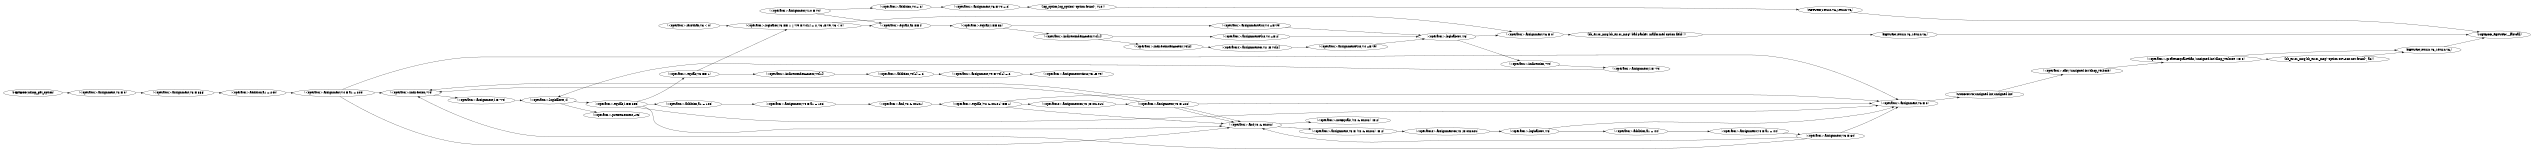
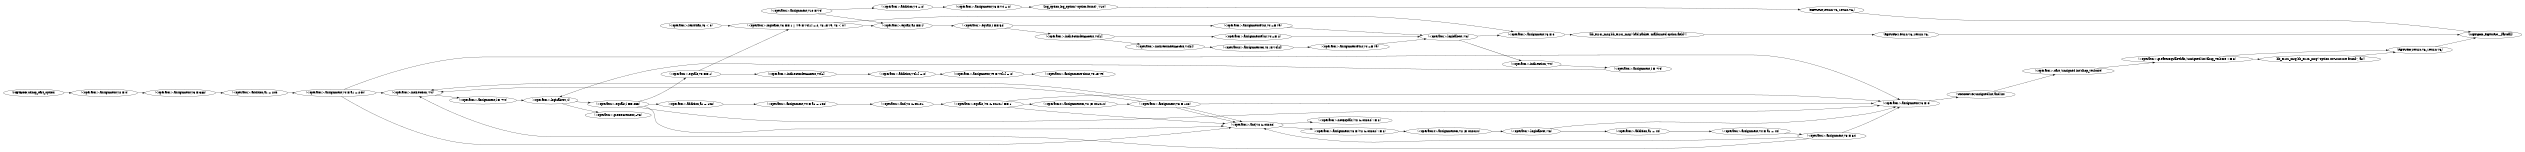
node "(METHOD,udhcp_get_option)": label "(METHOD,udhcp_get_option)" -> "(METHOD,udhcp_cast_option)"
node "(UNKNOWN,unsigned int,unsigned int)": label "(UNKNOWN,unsigned int,unsigned int)" -> "(UNKNOWN,unsigned int,and int)"
